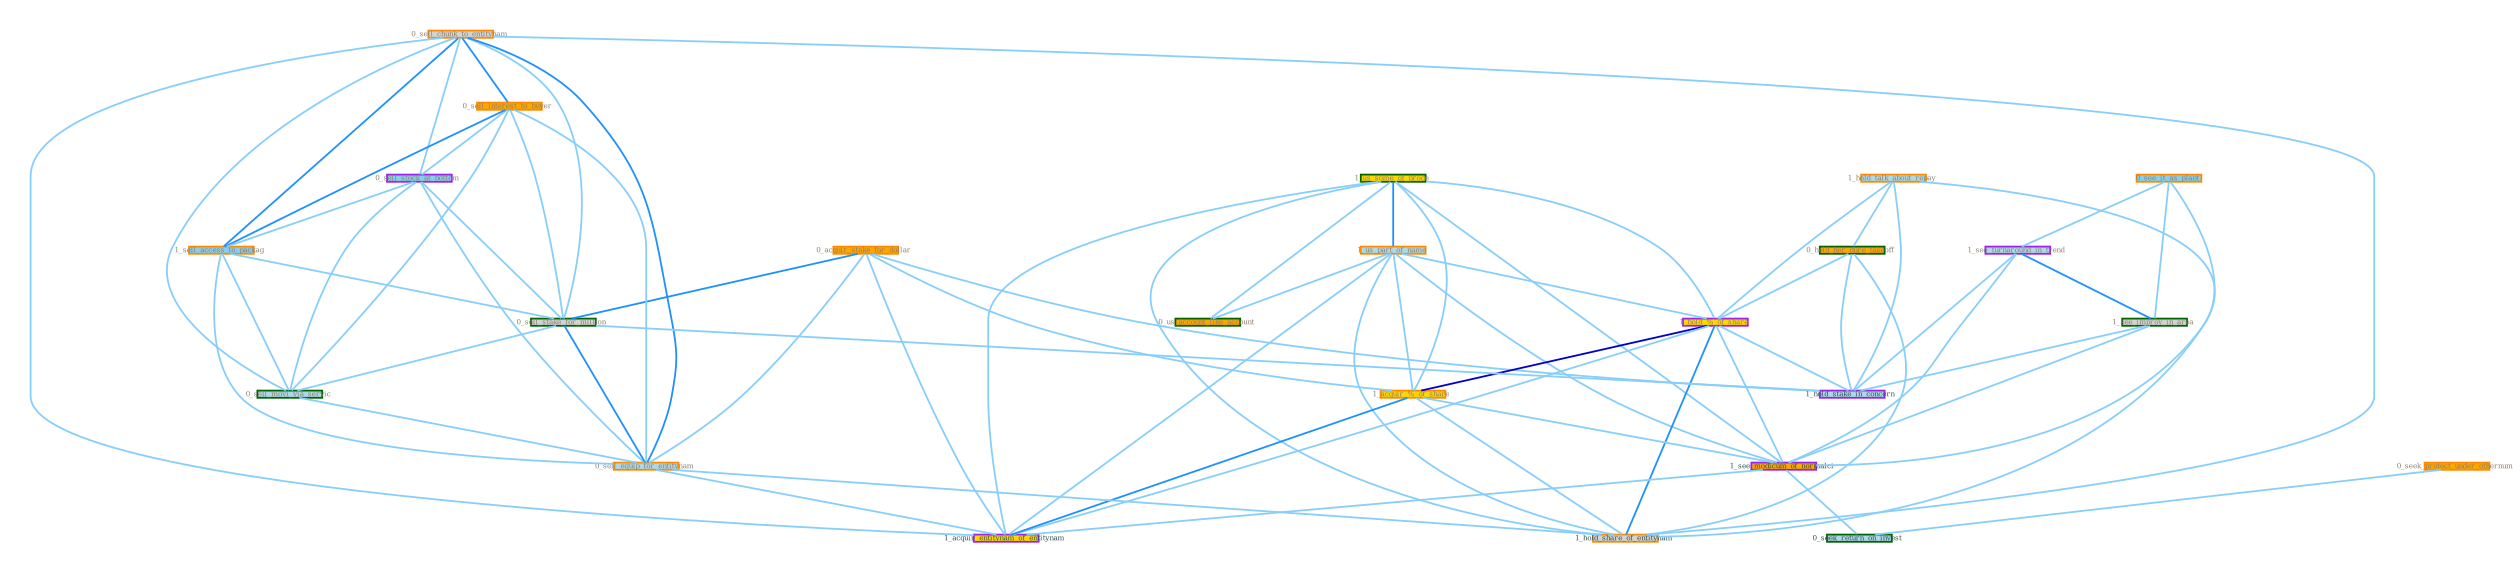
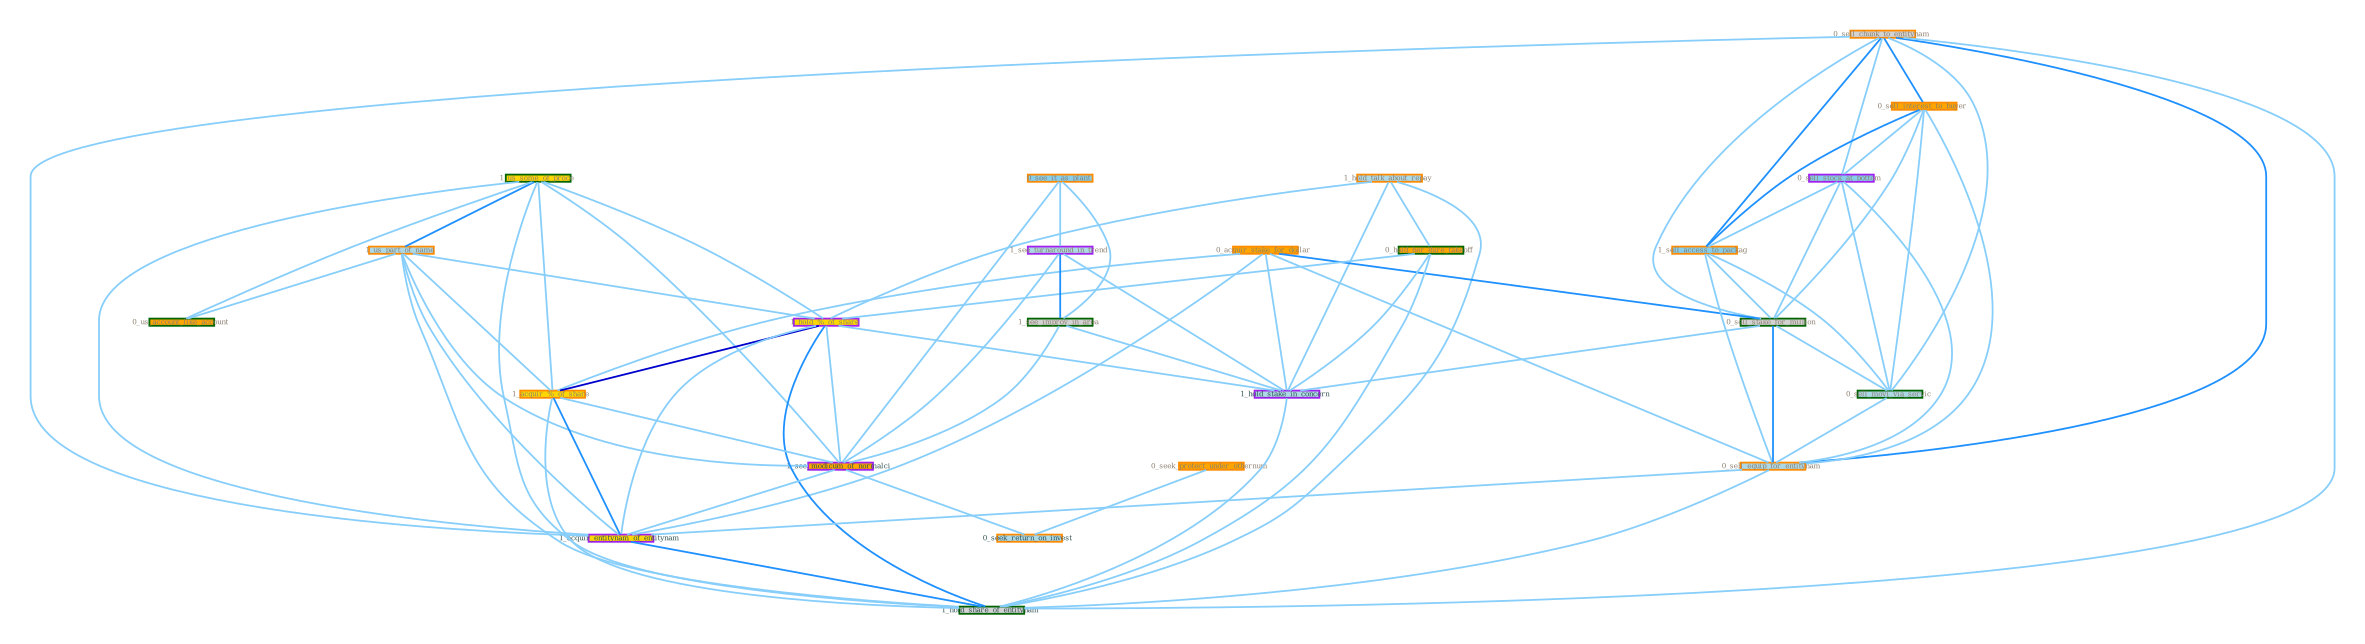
edge "1_hold_stake_in_concern" -- "1_hold_share_of_entitynam": added
node "1_hold_share_of_entitynam": color darkorange -> darkgreen
node "0_seek_return_on_invest": color darkgreen -> darkorange
edge "1_acquir_entitynam_of_entitynam" -- "1_hold_share_of_entitynam": added
